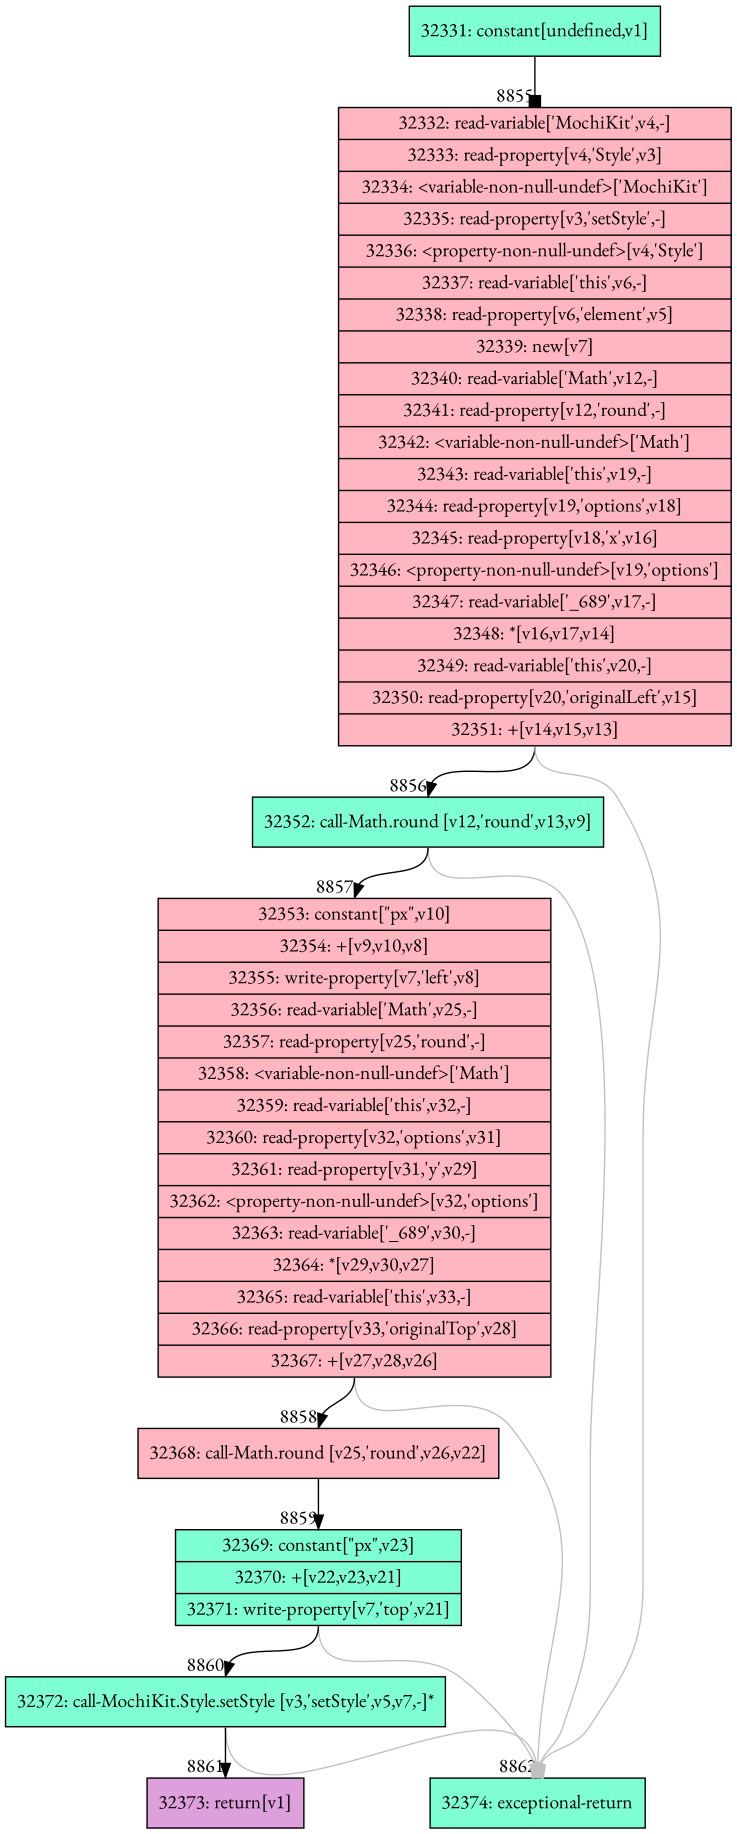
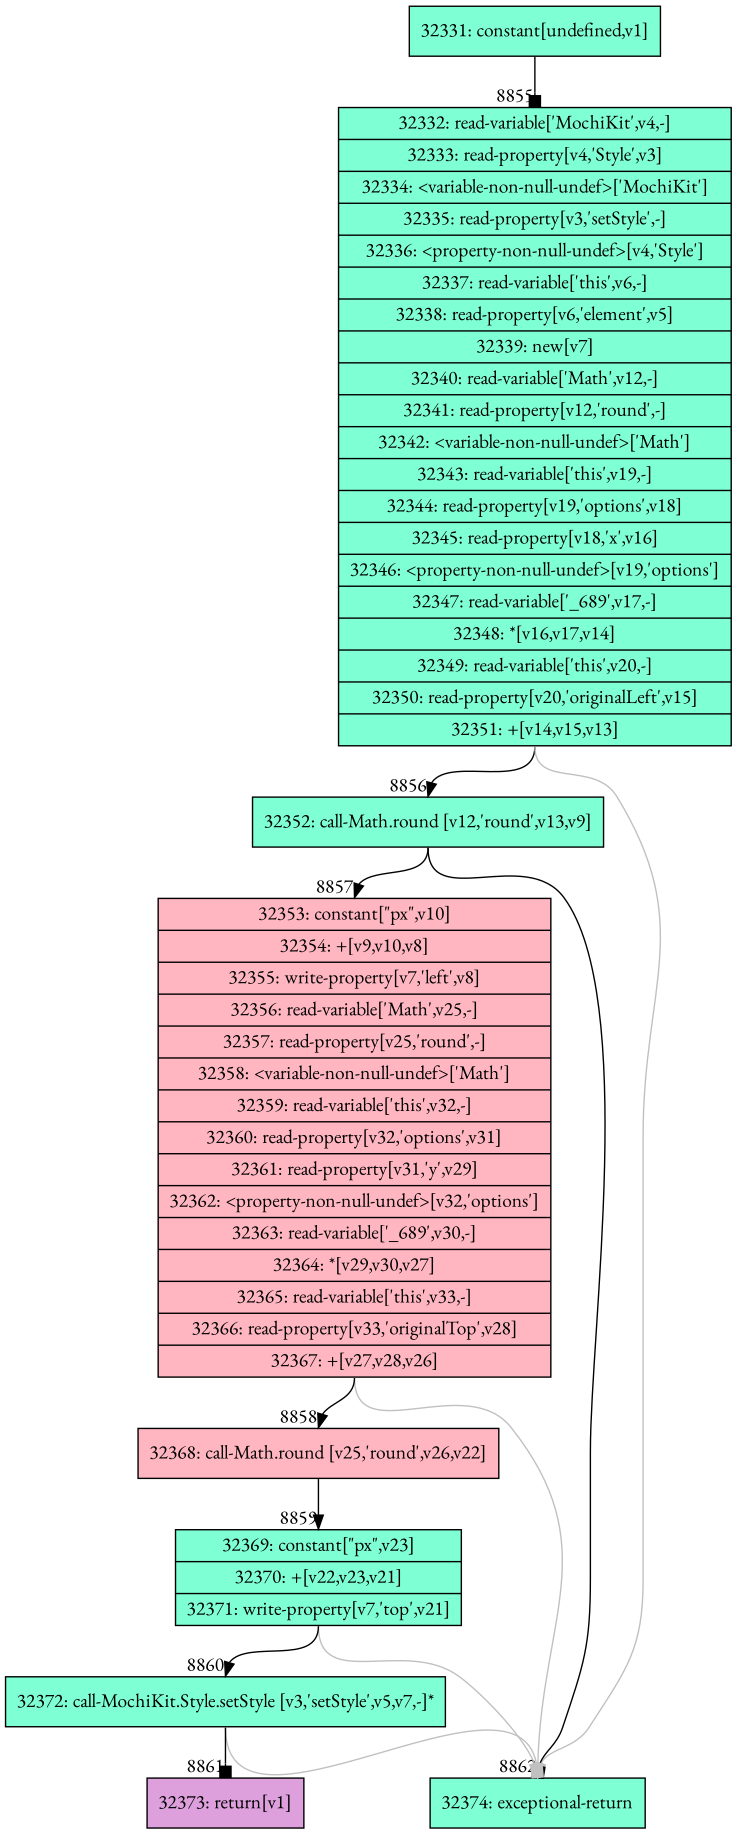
node "32332: read-variable['MochiKit',v4,-]": fillcolor lightpink -> aquamarine
edge "32352: call-Math.round [v12,'round',v13,v9]" -> "32374: exceptional-return": color gray -> black
edge "32372: call-MochiKit.Style.setStyle [v3,'setStyle',v5,v7,-]*" -> "32373: return[v1]": arrowhead normal -> box
